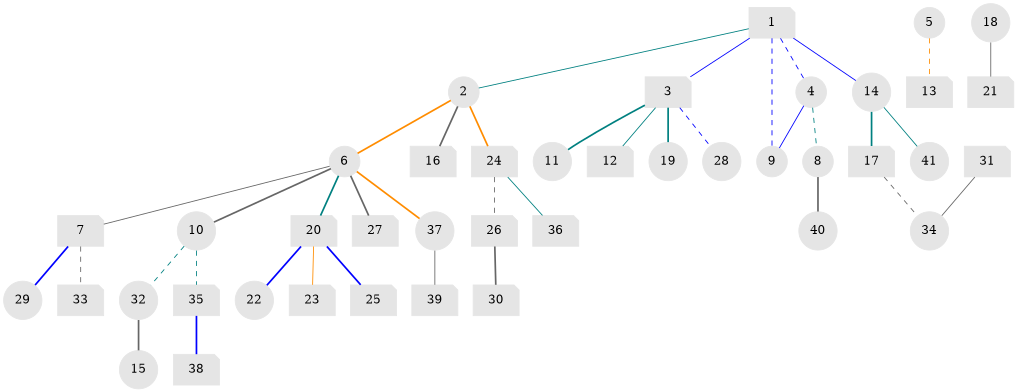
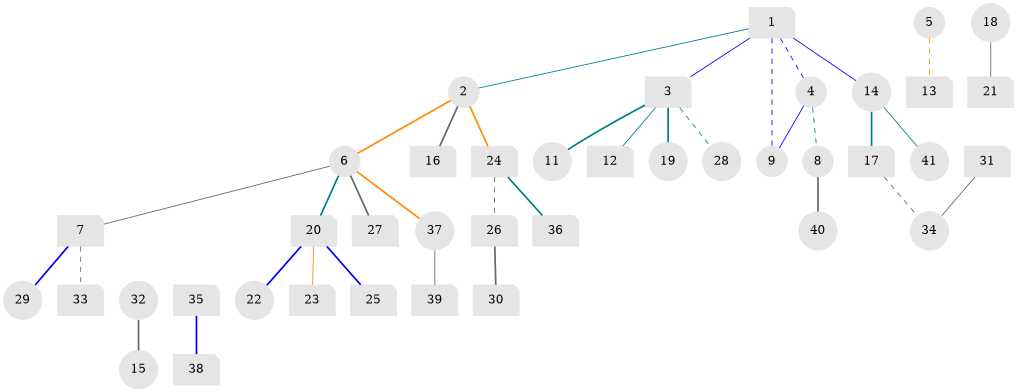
edge "3" -- "28": color blue -> teal
edge "24" -- "36": style solid -> bold
node "10": removed
